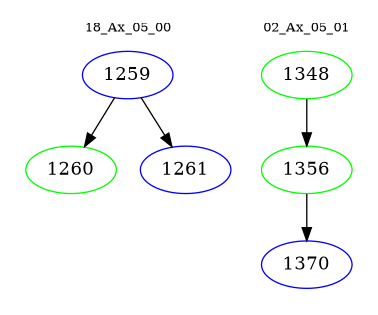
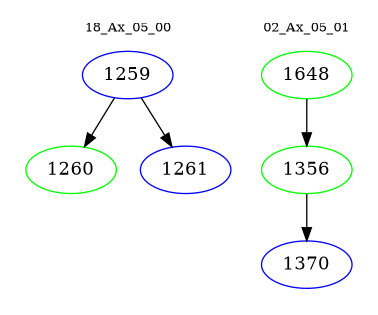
node "1348": label "1348" -> "1648"
